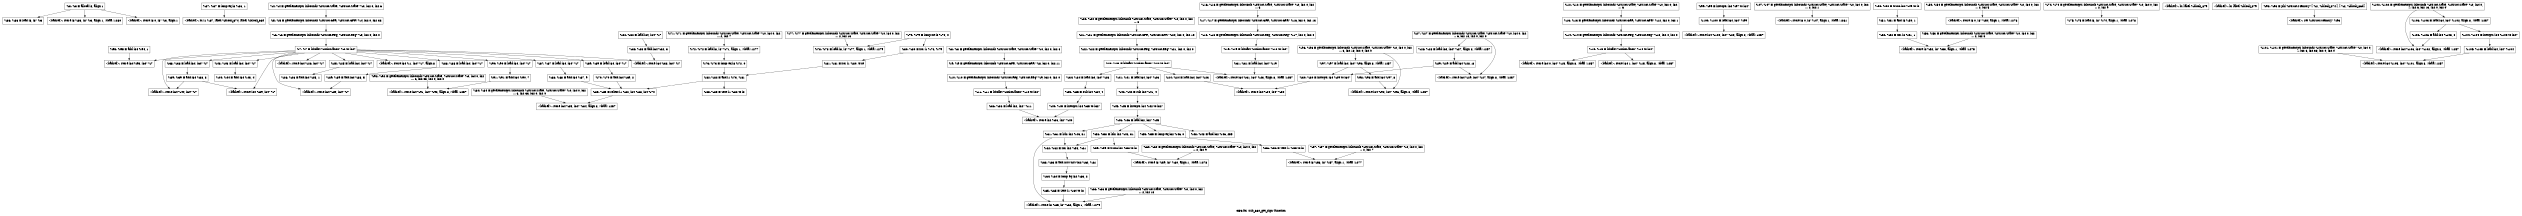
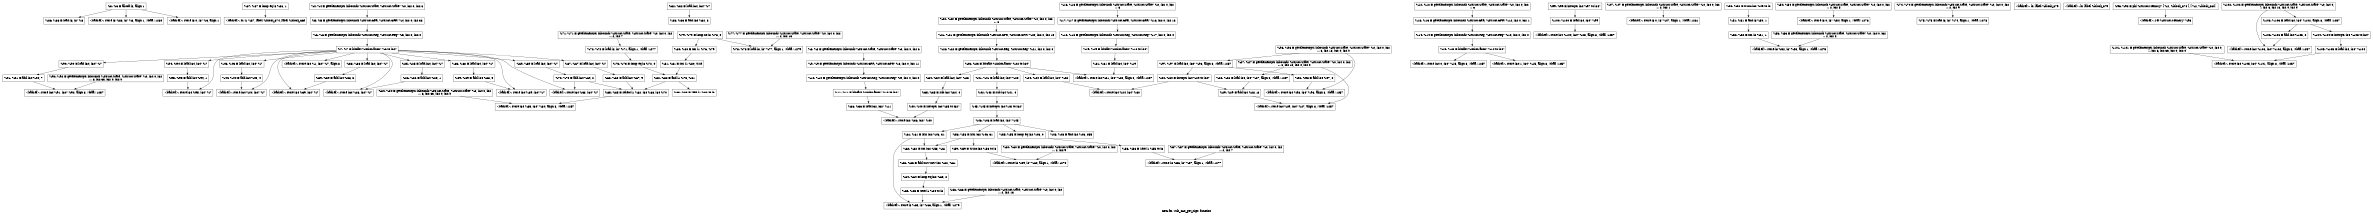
edge "%33: %33 = add i64 %32, 3" -> "<badref>: store i64 %33, i64* %7": now "%70: %70 = add i64 %69, 2" -> "<badref>: store i64 %33, i64* %7"
node "%94: %94 = load i64, i64* %7": added
edge "%29: %29 = add i64 %28, -8" -> "%30: %30 = inttoptr i64 %29 to i64*": reversed
edge "%39: %39 = add i64 %38, 3" -> "<badref>: store i64 %44, i64* %7": now "%44: %44 = add i64 %43, 4" -> "<badref>: store i64 %44, i64* %7"
edge "%26: %26 = add i64 %25, 1" -> "<badref>: store i64 %26, i64* %7": added
